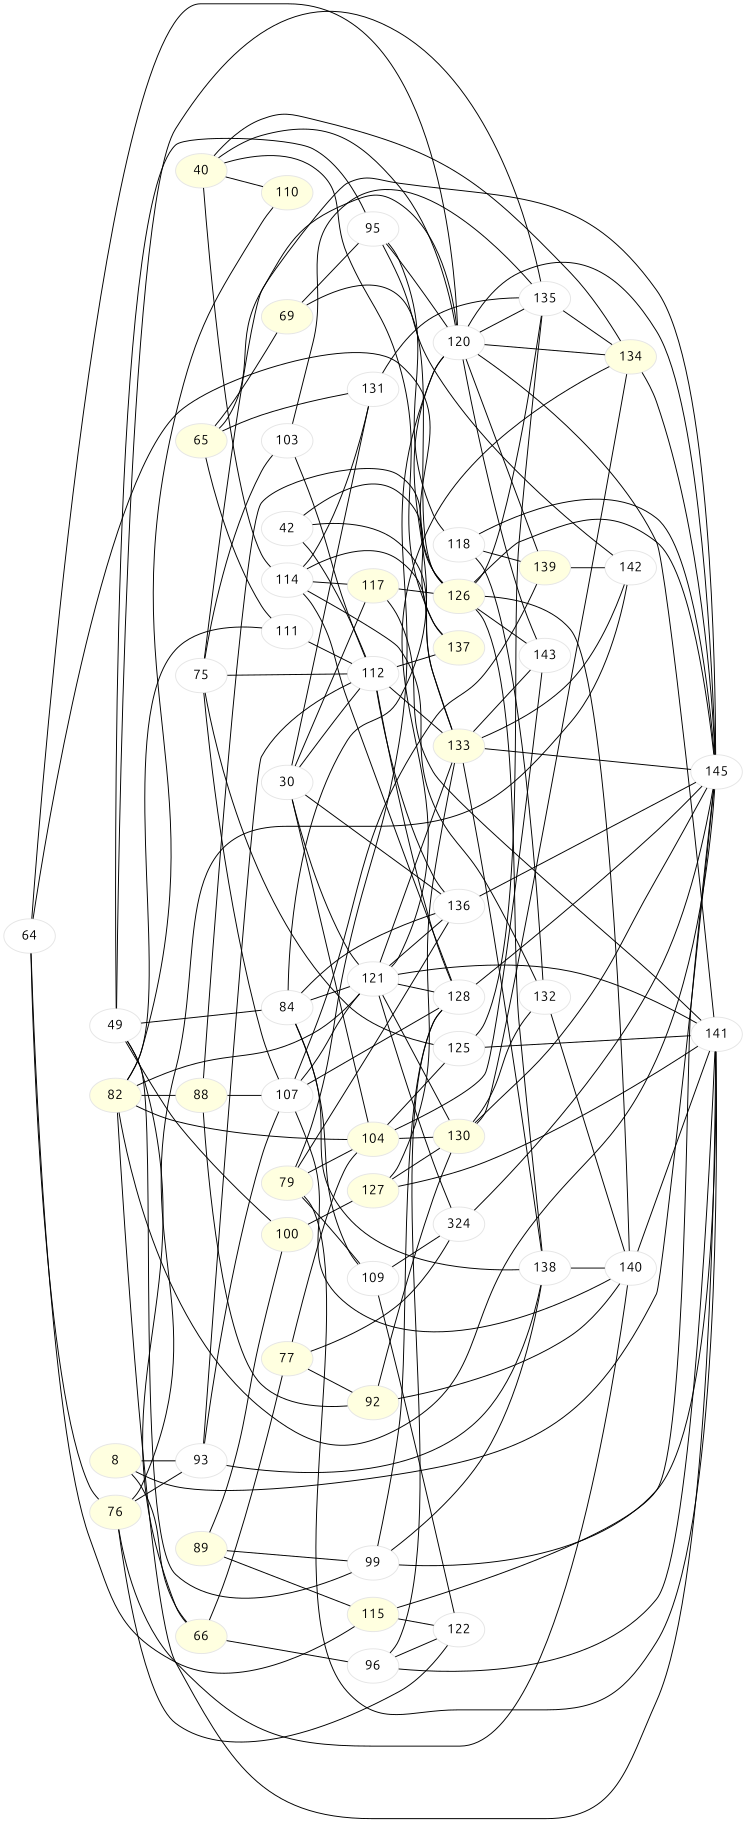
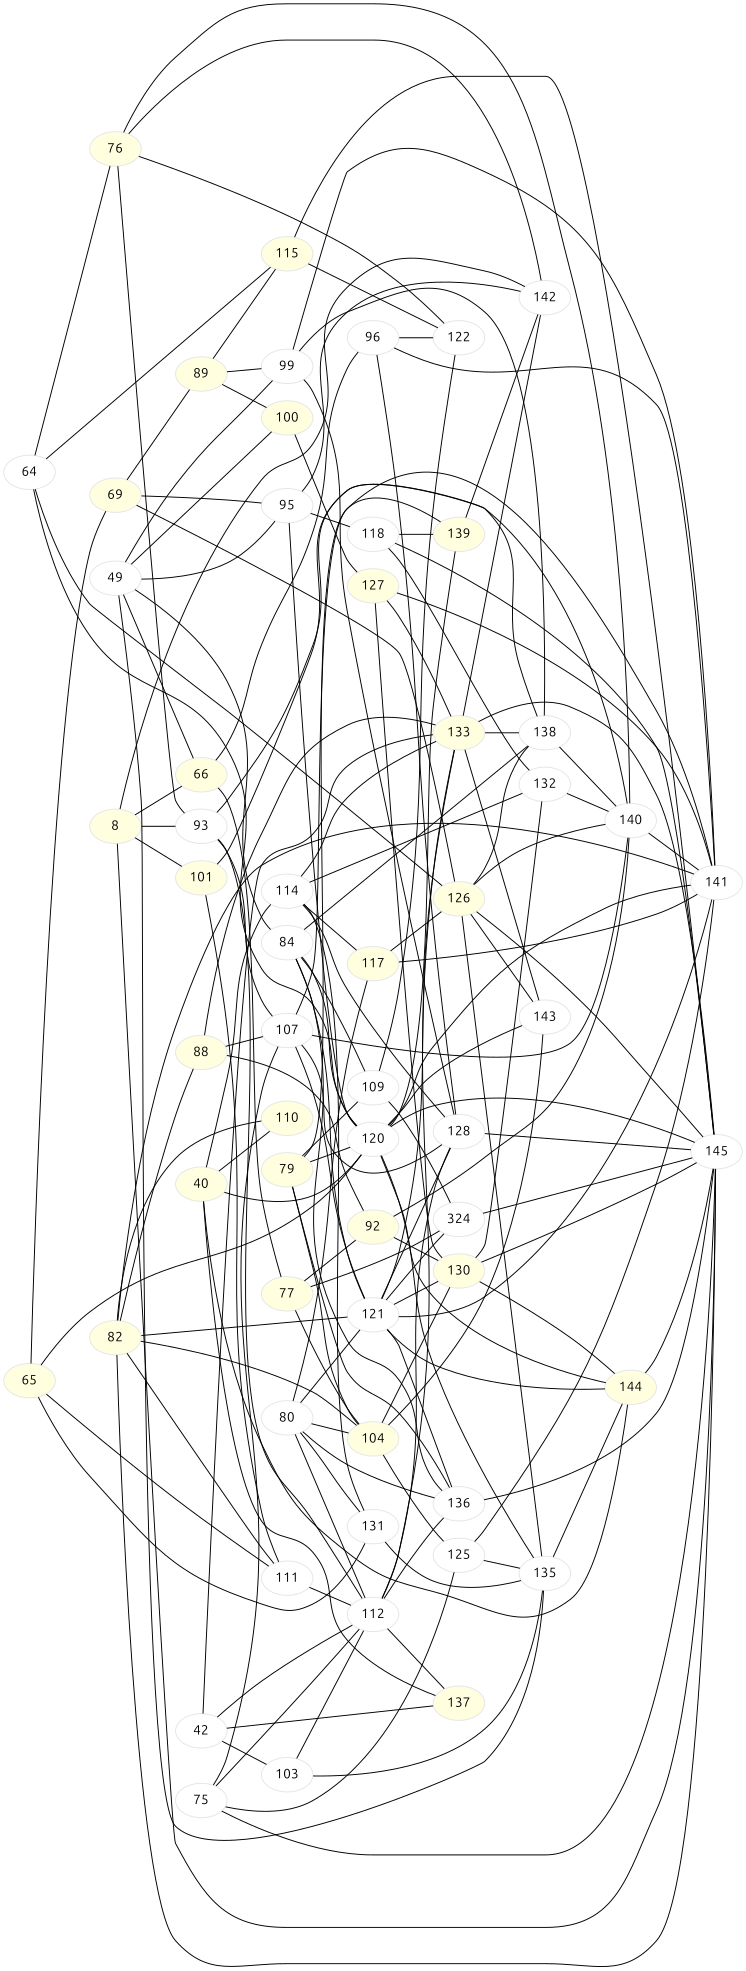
node "134": label "134" -> "144"
edge "89" -- "69": added
edge "142" -- "8": added
edge "103" -- "75": now "103" -- "42"
edge "126" -- "88": now "133" -- "88"
node "30": label "30" -> "80"
node "101": added
